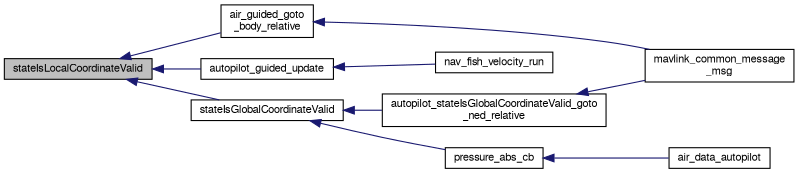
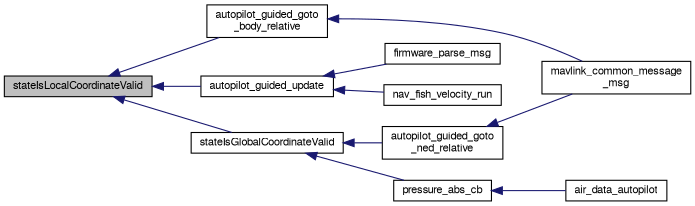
node "air_guided_goto _body_relative": label "air_guided_goto _body_relative" -> "autopilot_guided_goto _body_relative"
node "firmware_parse_msg": added
node "autopilot_stateIsGlobalCoordinateValid_goto _ned_relative": label "autopilot_stateIsGlobalCoordinateValid_goto _ned_relative" -> "autopilot_guided_goto _ned_relative"
